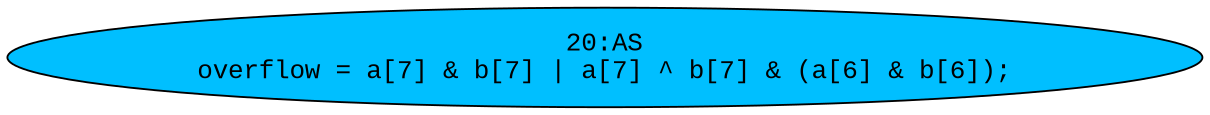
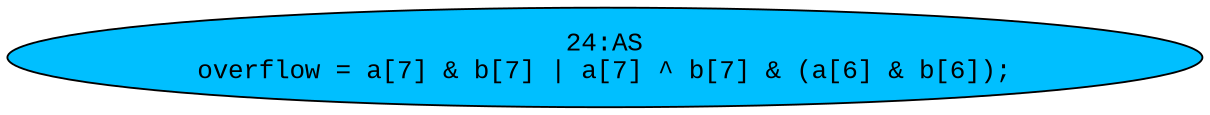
node "20:AS overflow = a[7] & b[7] | a[7] ^ b[7] & (a[6] & b[6]);": label "20:AS overflow = a[7] & b[7] | a[7] ^ b[7] & (a[6] & b[6]);" -> "24:AS overflow = a[7] & b[7] | a[7] ^ b[7] & (a[6] & b[6]);"
